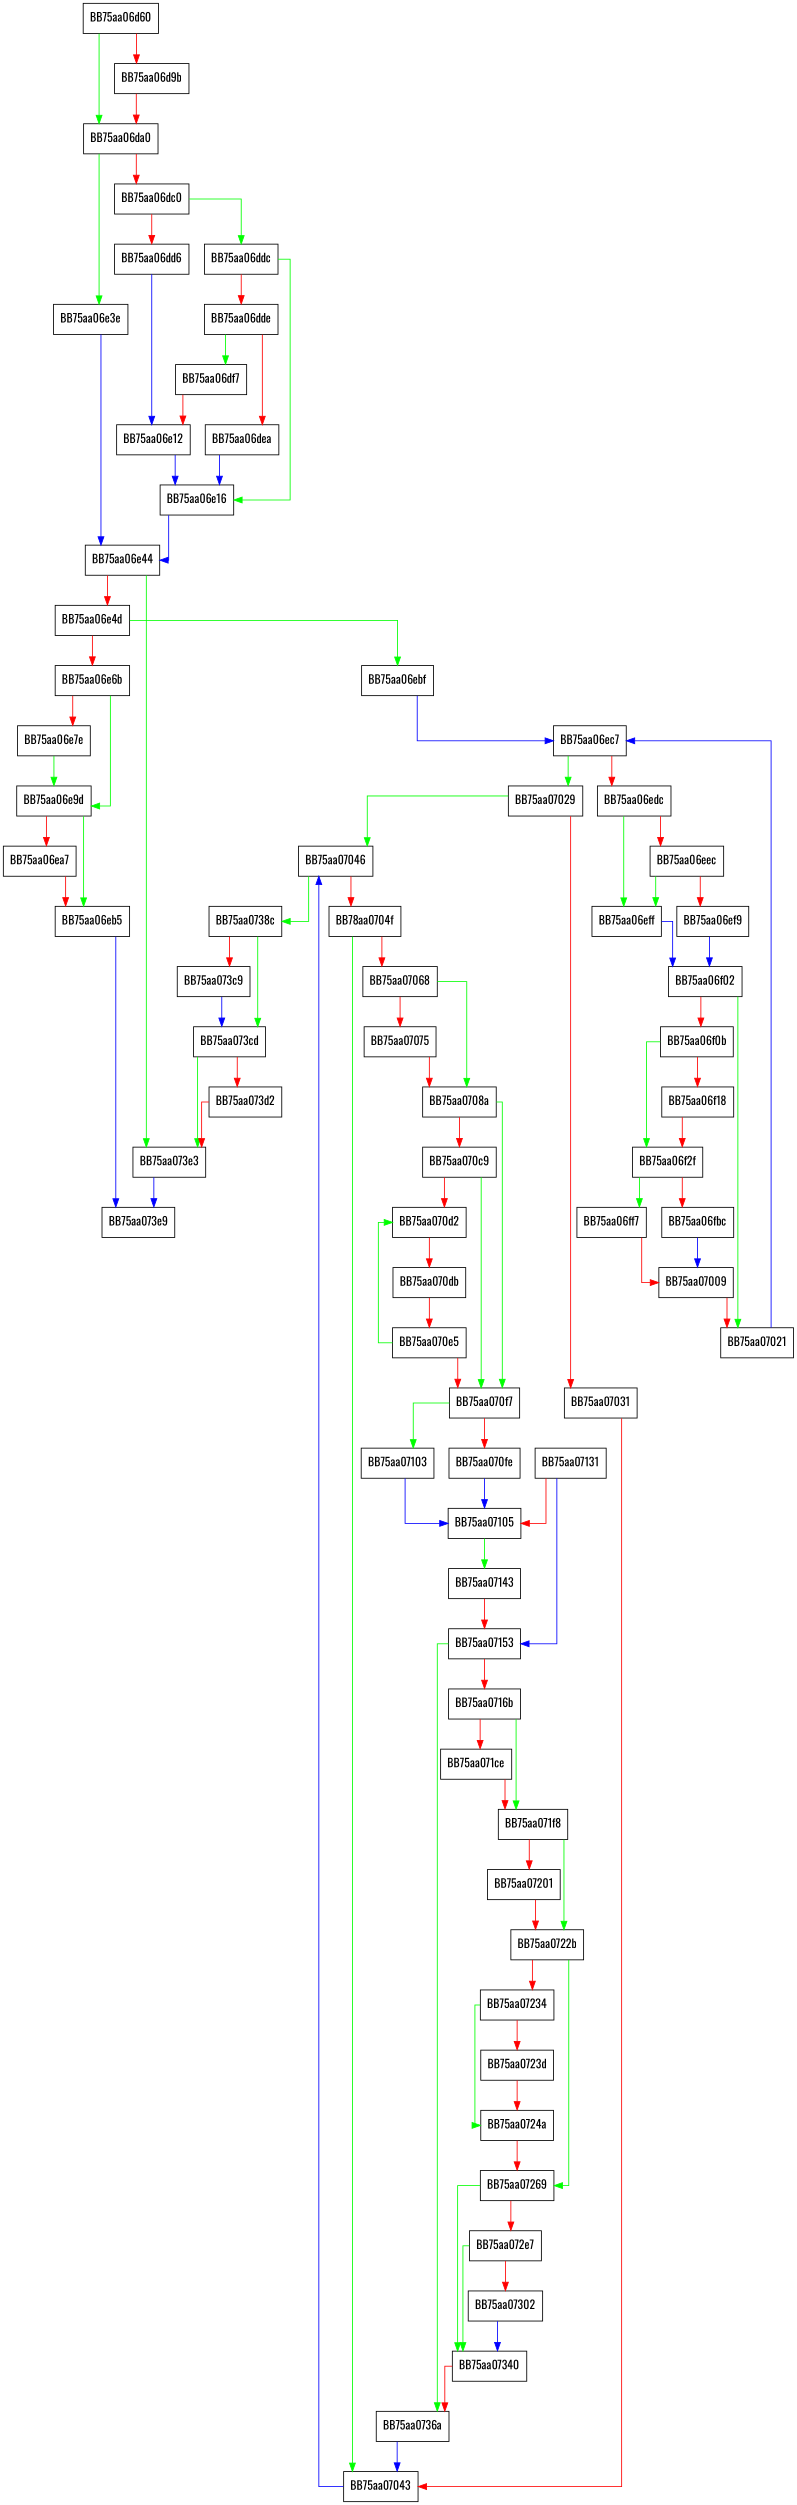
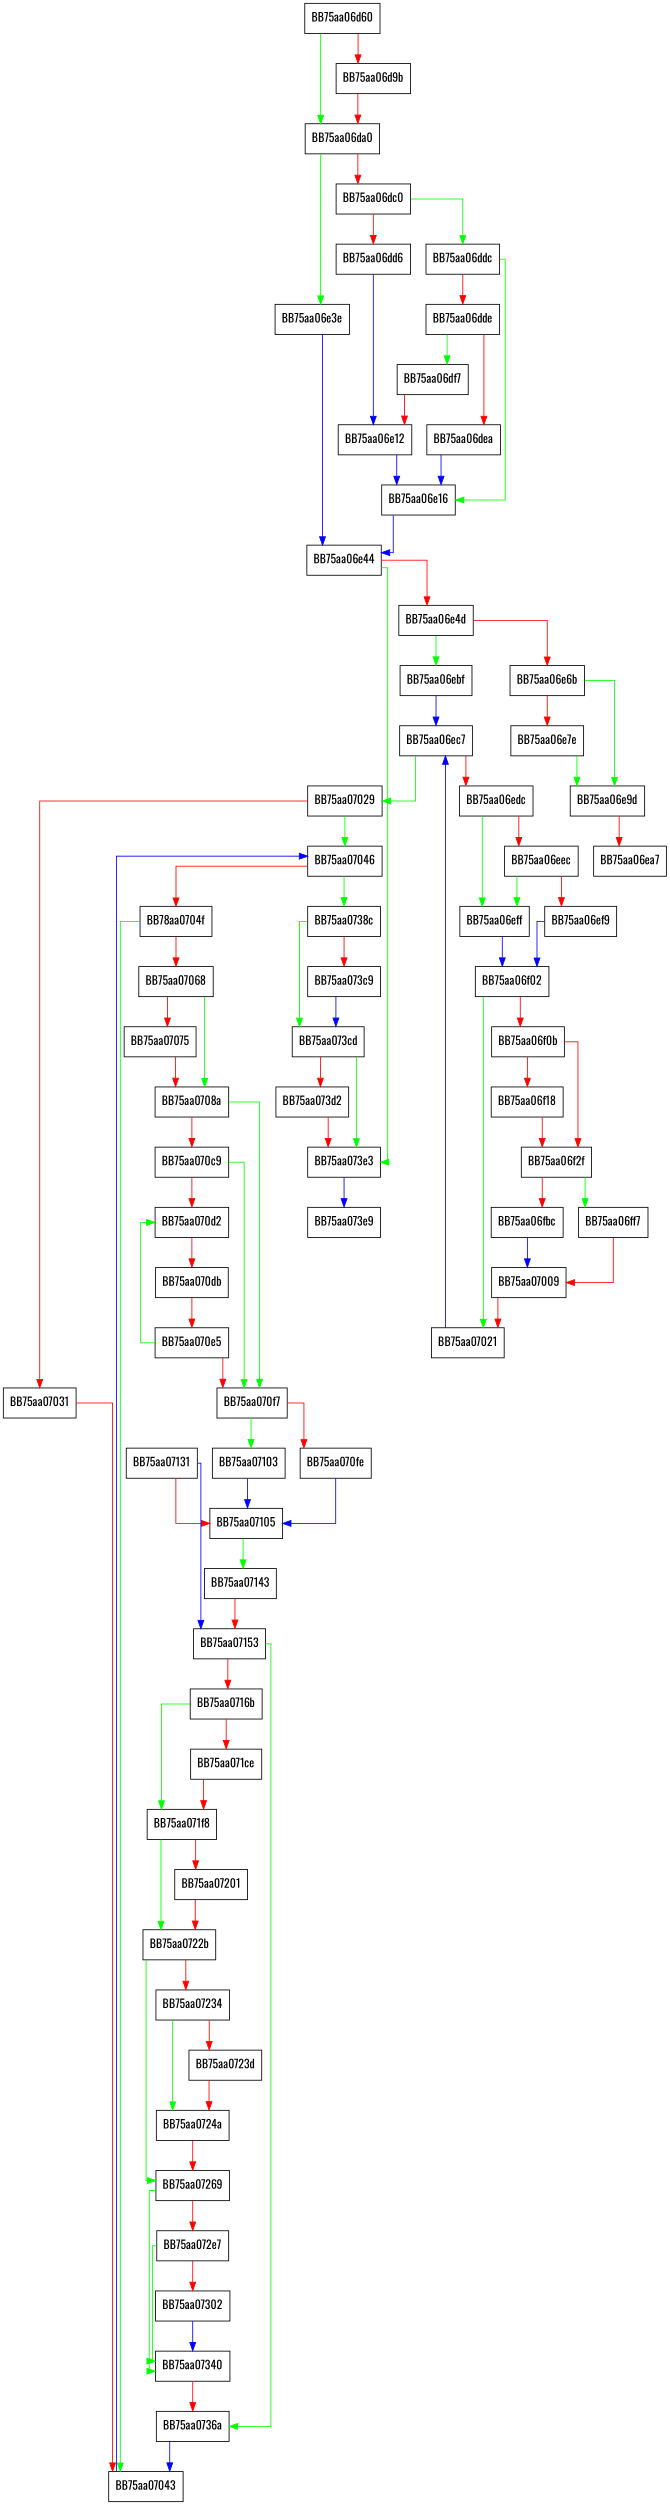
node "BB75aa06eb5": removed
edge "BB75aa06f0b" -> "BB75aa06f2f": color green -> red
